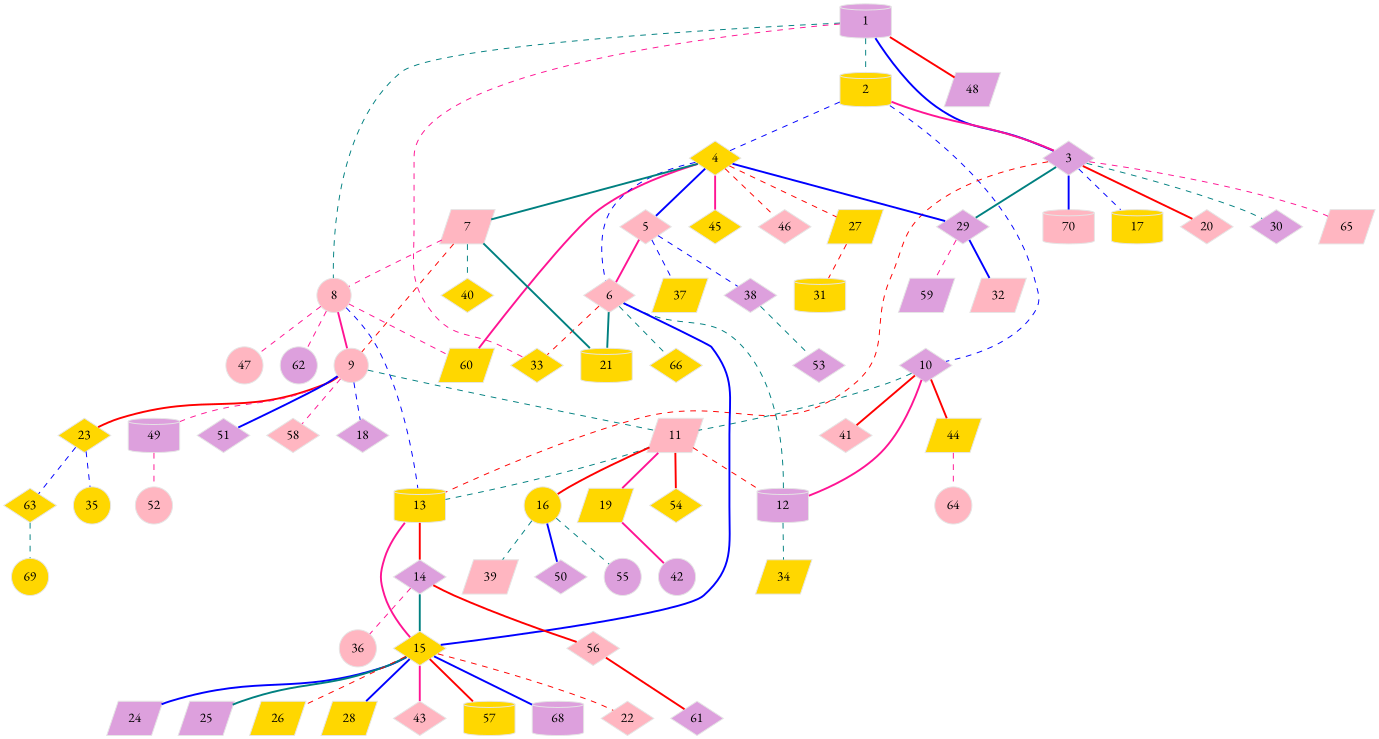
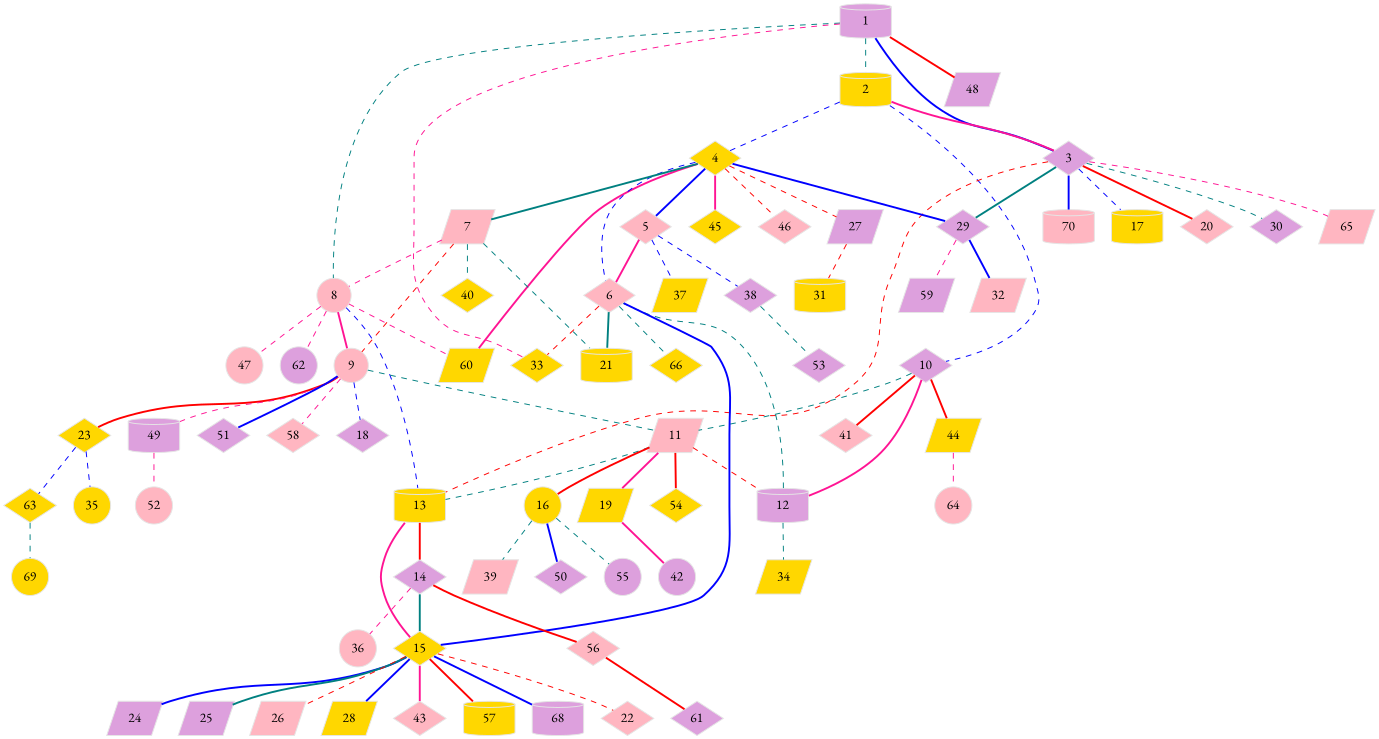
node "27": fillcolor gold -> plum
edge "7" -- "21": style bold -> dashed
node "26": fillcolor gold -> lightpink
